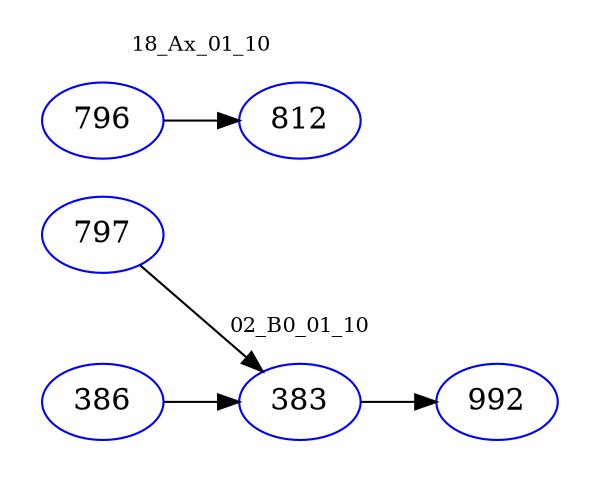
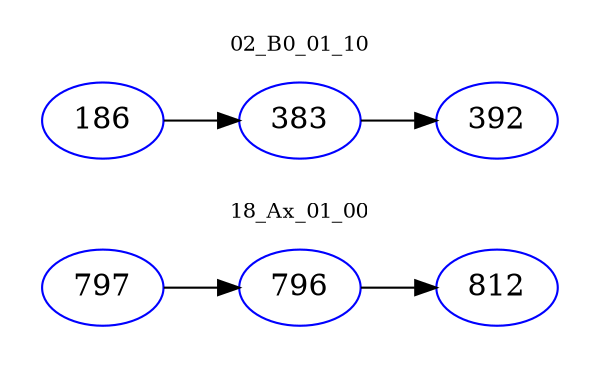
cluster "18_Ax_01_10": label "18_Ax_01_10" -> "18_Ax_01_00"
edge "797" -> "383": now "797" -> "796"
node "386": label "386" -> "186"
node "992": label "992" -> "392"
